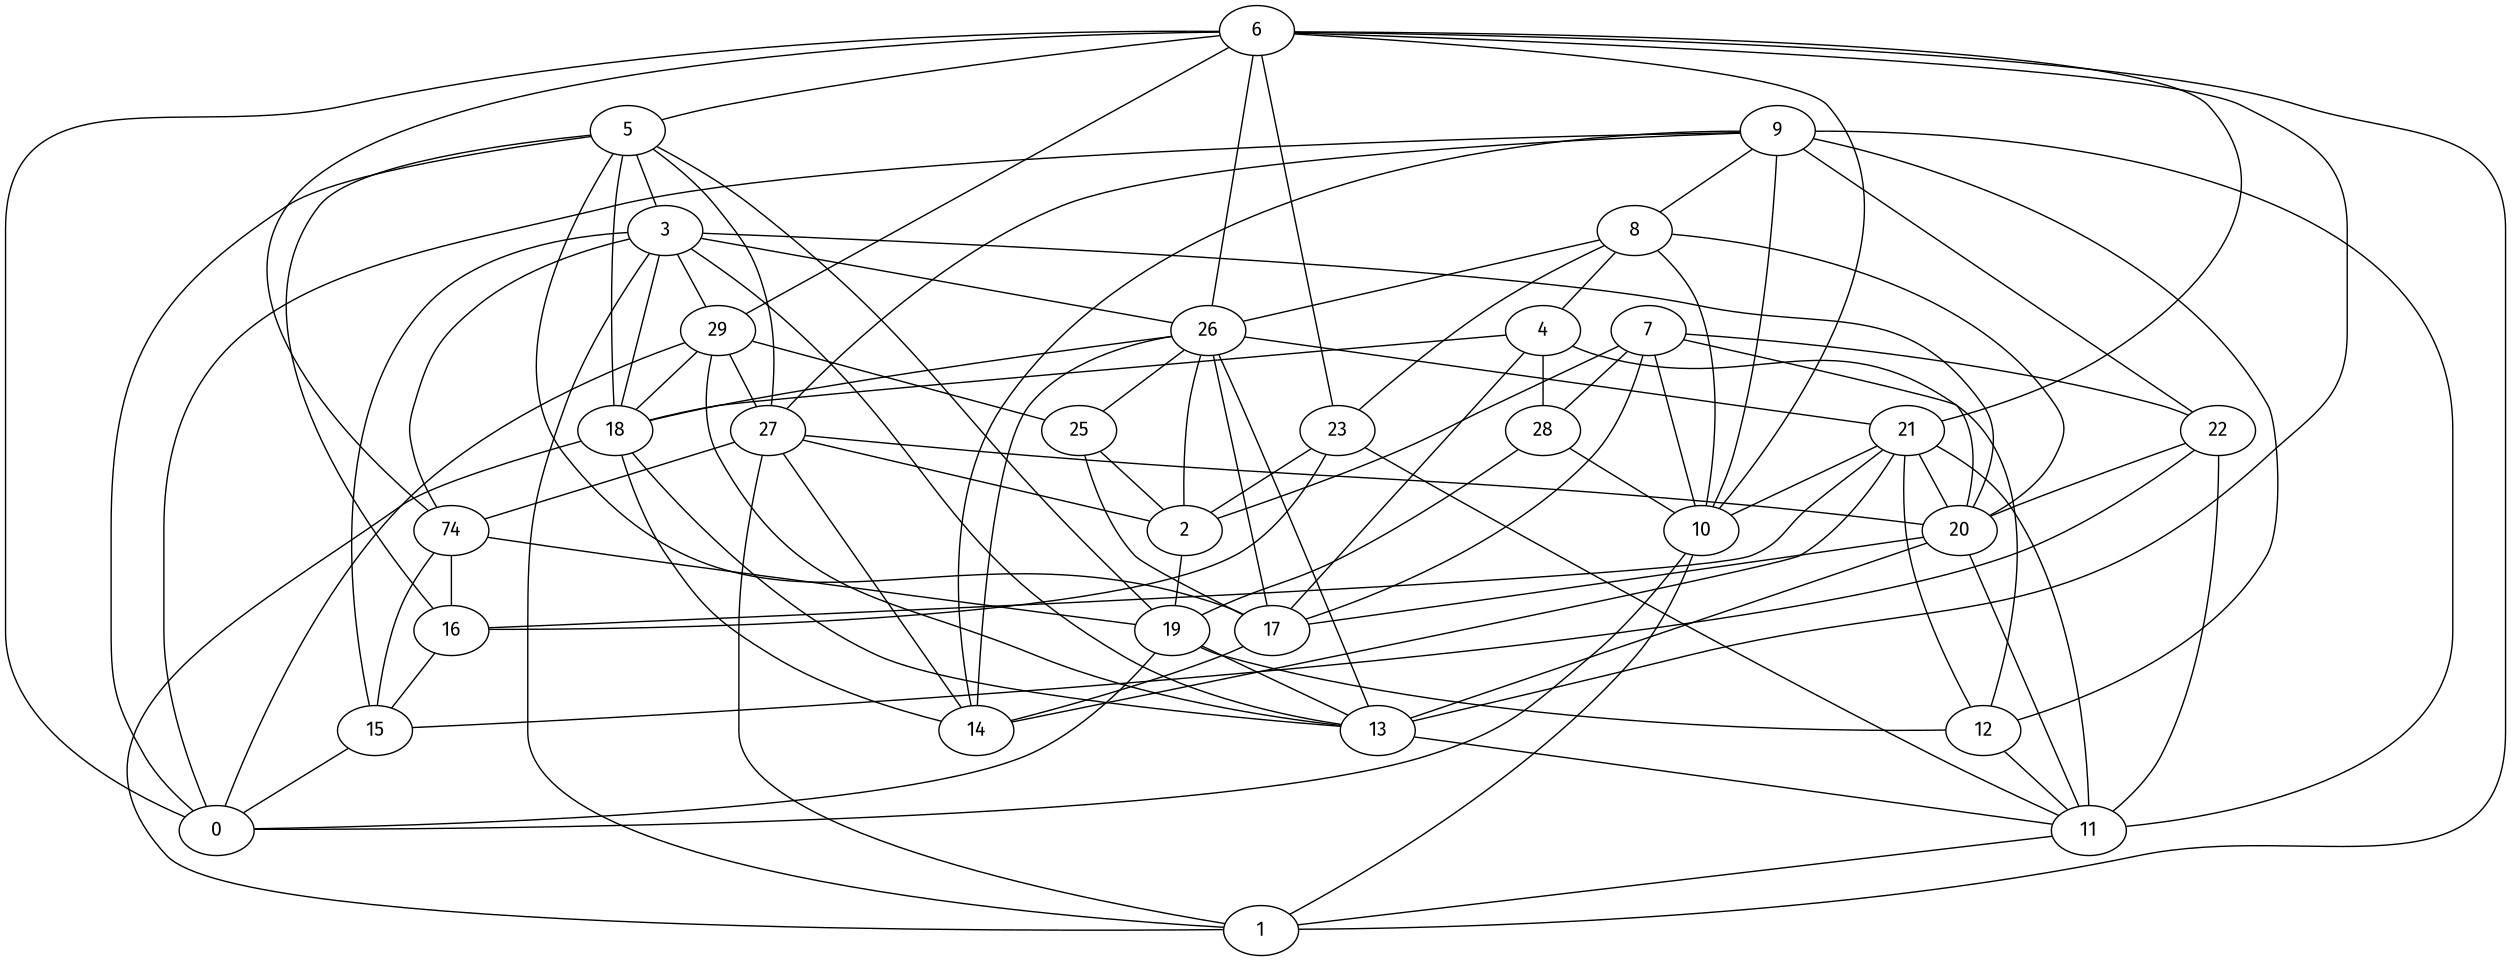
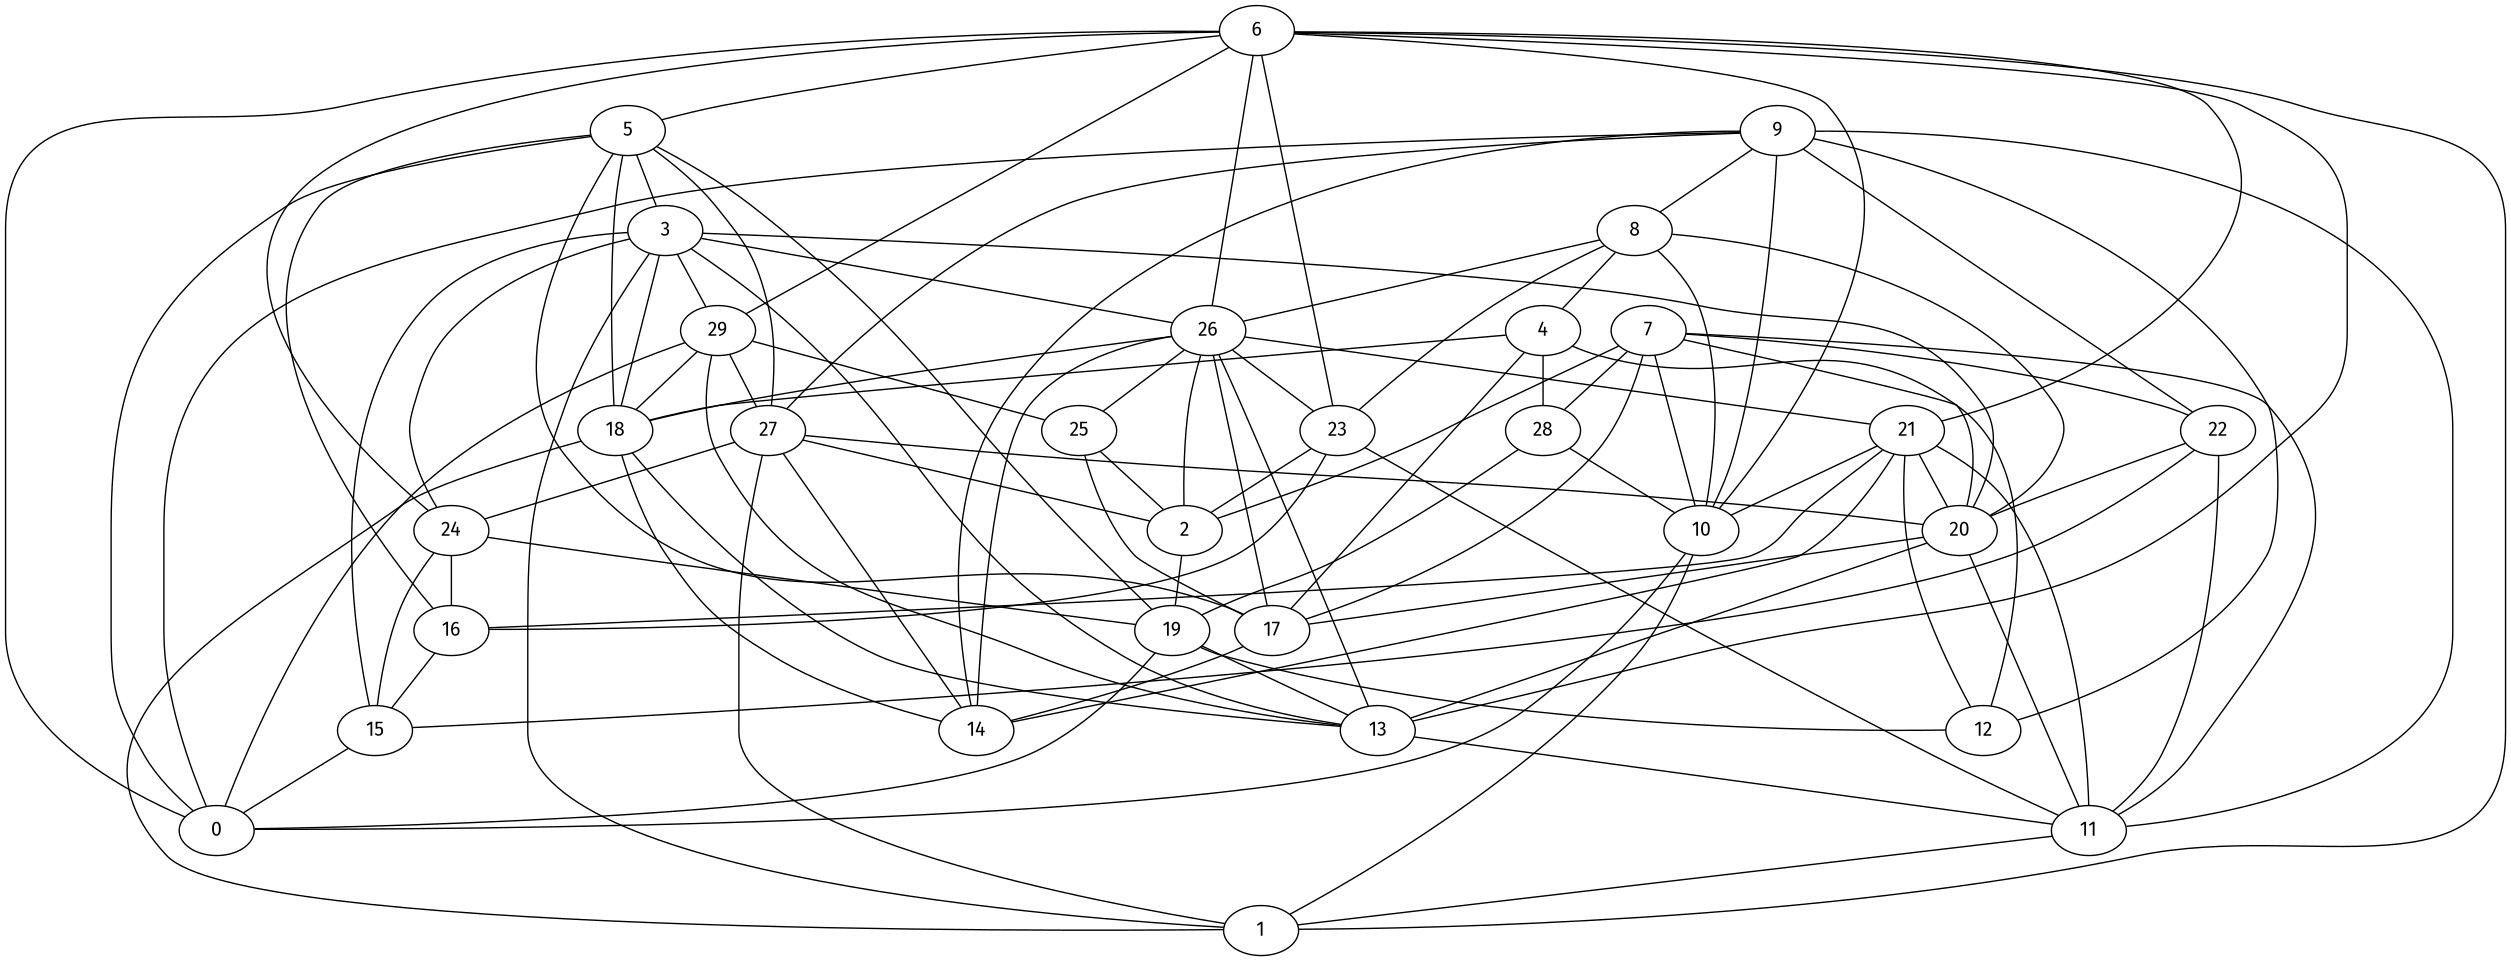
edge "26" -- "23": added
node "74": label "74" -> "24"
edge "12" -- "11": now "7" -- "11"
